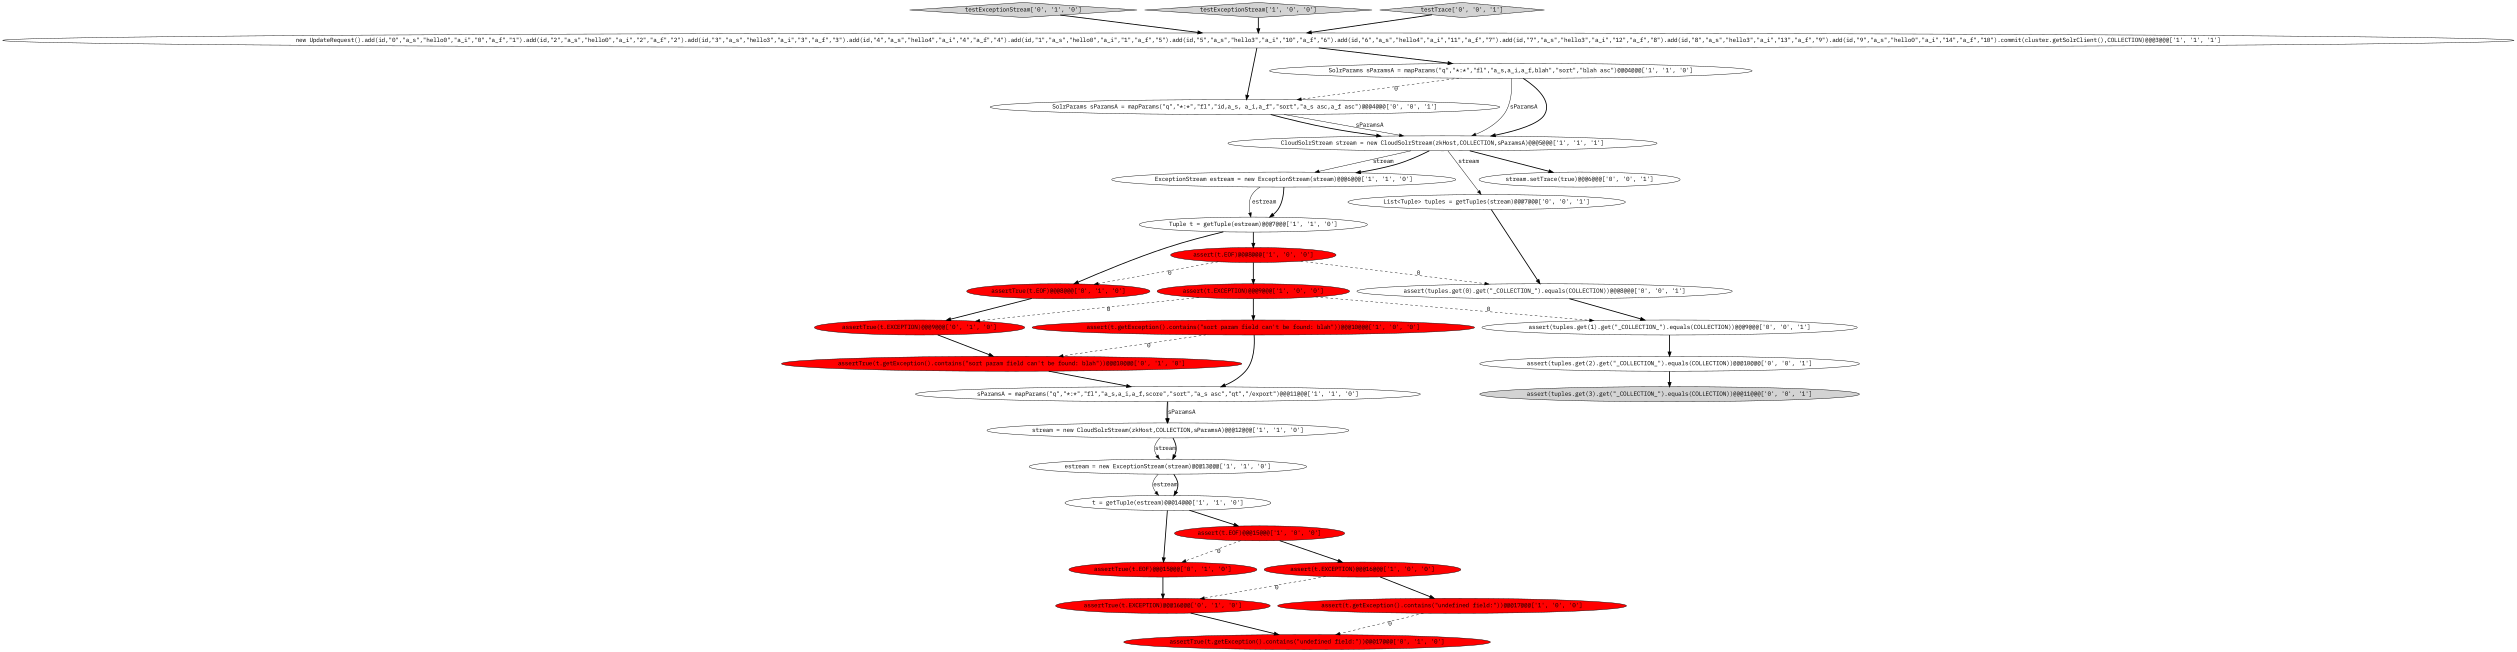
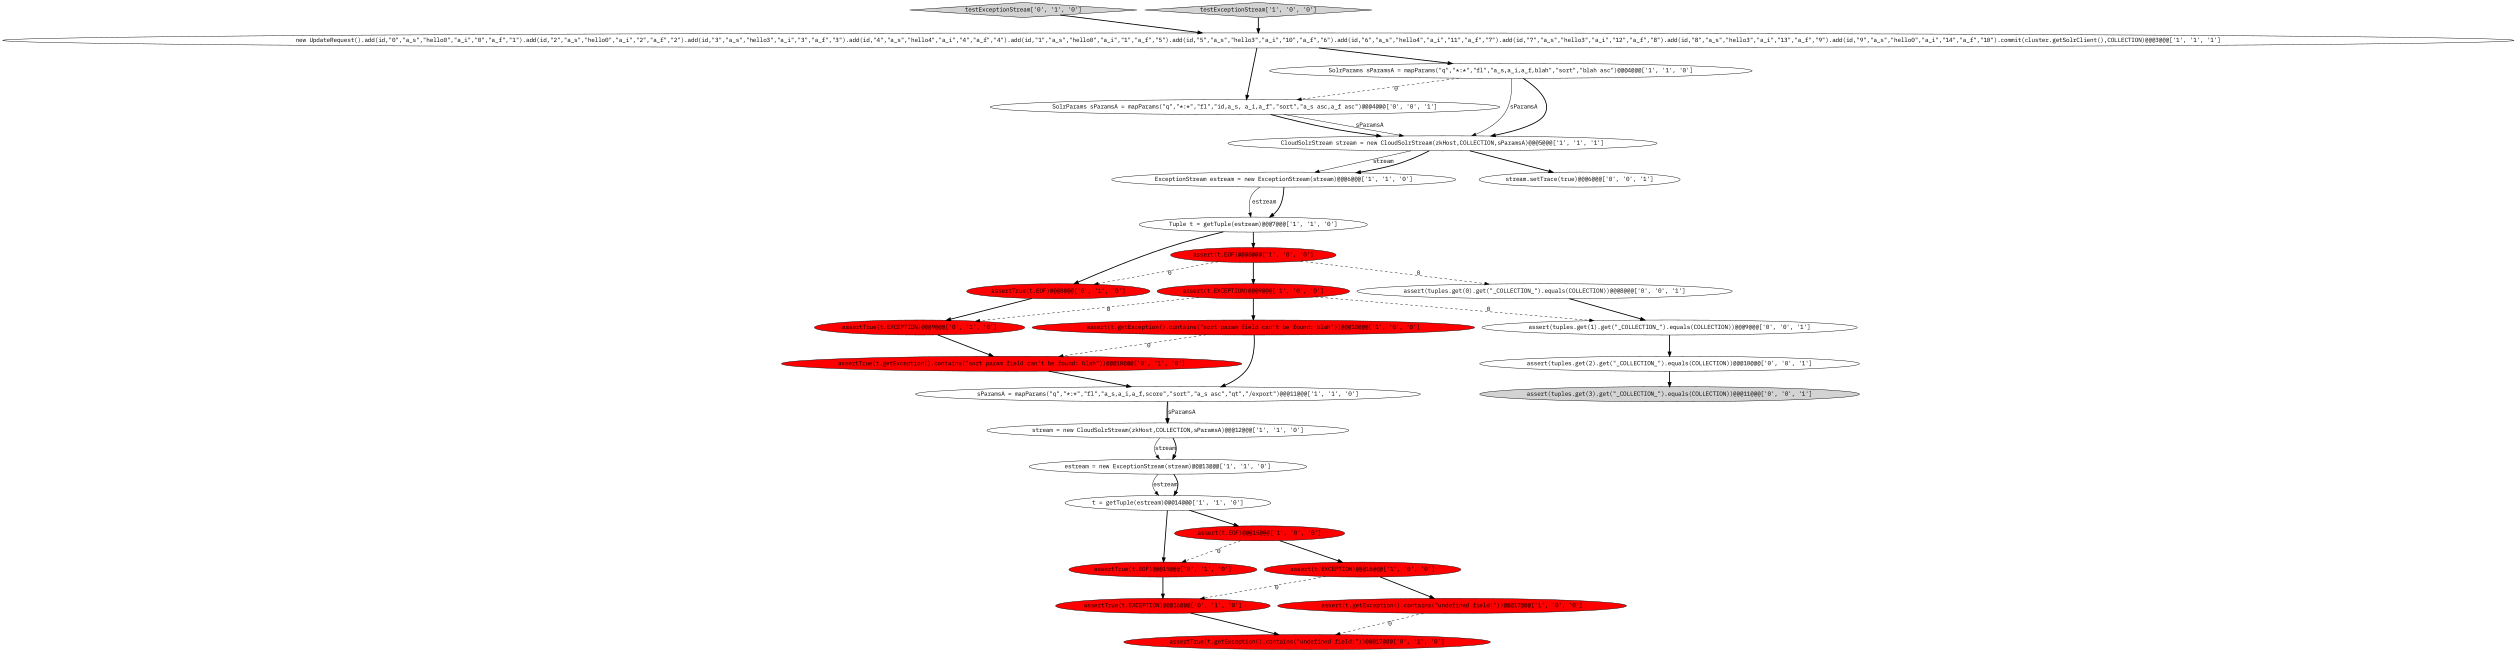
node "testTrace['0', '0', '1']": removed
node "List<Tuple> tuples = getTuples(stream)@@@7@@@['0', '0', '1']": removed
